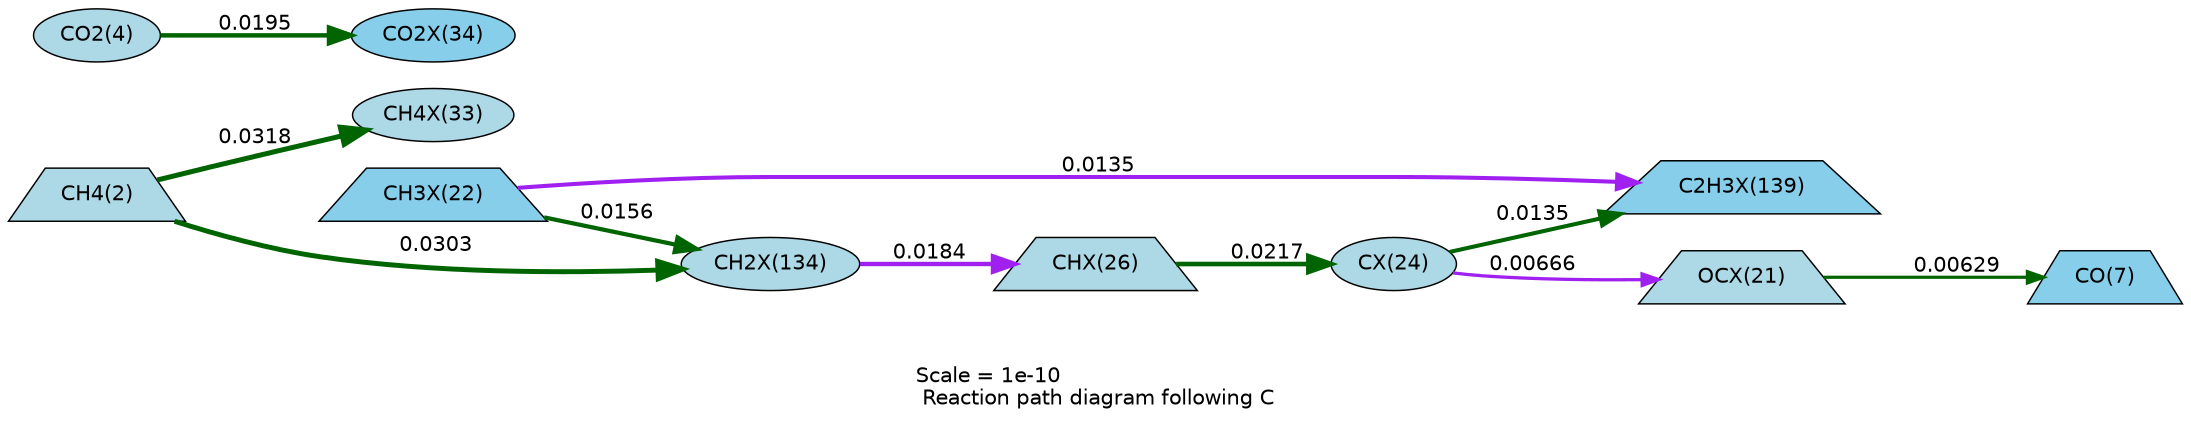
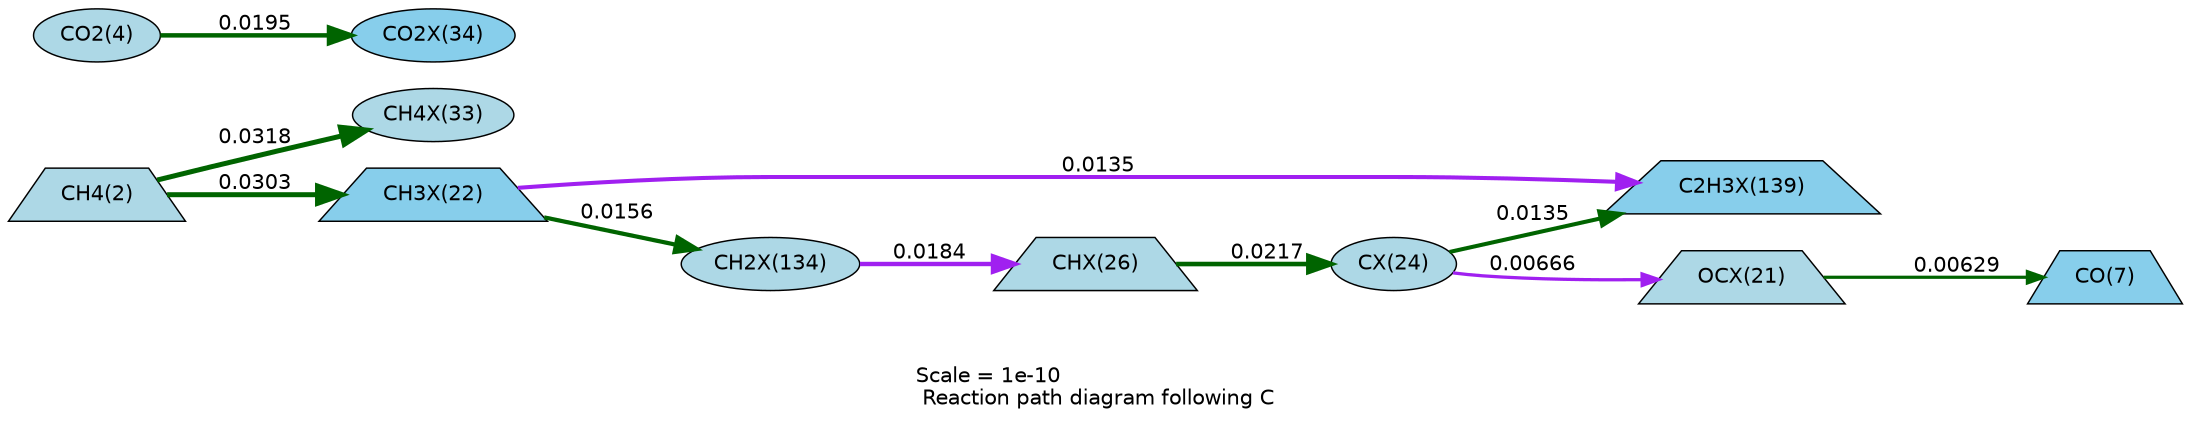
edge "CH4(2)" -> "CH2X(134)": now "CH4(2)" -> "CH3X(22)"
